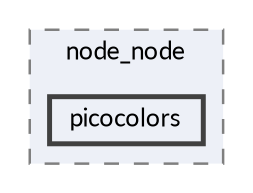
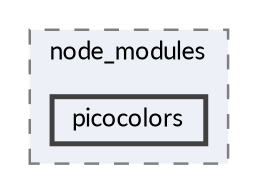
cluster "node_node": label "node_node" -> "node_modules"
